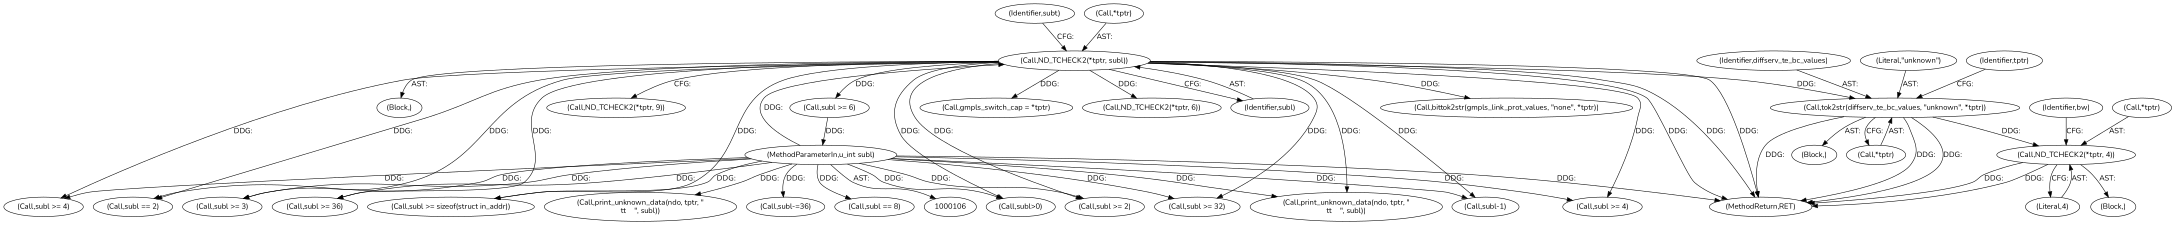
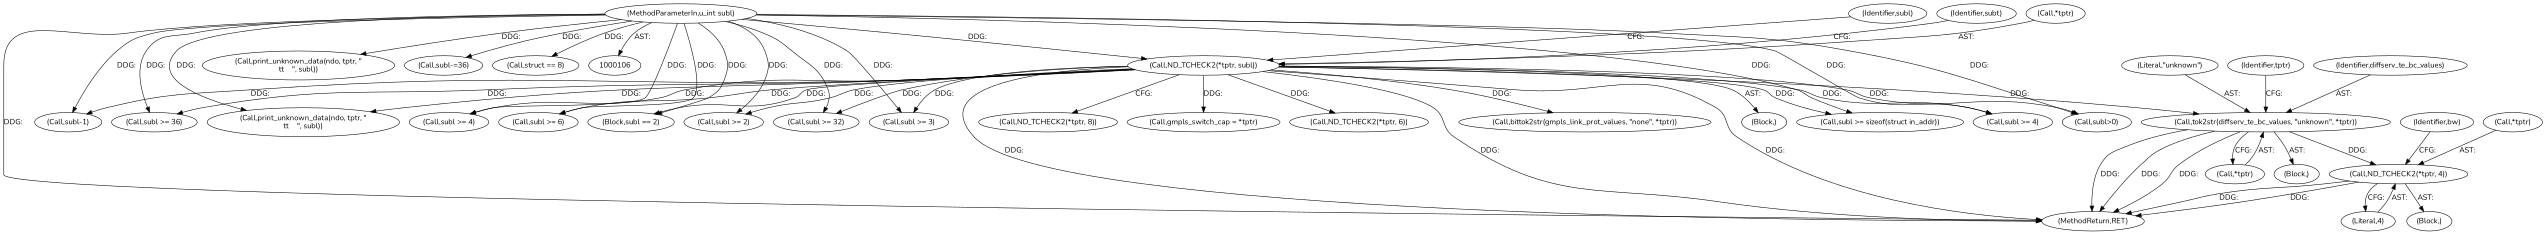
edge "(Call,ND_TCHECK2(*tptr, subl))" -> "(Identifier,subl)": removed, label "CFG:"
edge "(Identifier,subl)" -> "(Call,ND_TCHECK2(*tptr, subl))": label "AST: " -> "CFG: "
node "(Call,ND_TCHECK2(*tptr, 9))": label "(Call,ND_TCHECK2(*tptr, 9))" -> "(Call,ND_TCHECK2(*tptr, 8))"
edge "(Call,subl >= 6)" -> "(MethodParameterIn,u_int subl)": reversed
node "(Call,subl == 2)": label "(Call,subl == 2)" -> "(Block,subl == 2)"
node "(Call,subl == 8)": label "(Call,subl == 8)" -> "(Call,struct == 8)"
